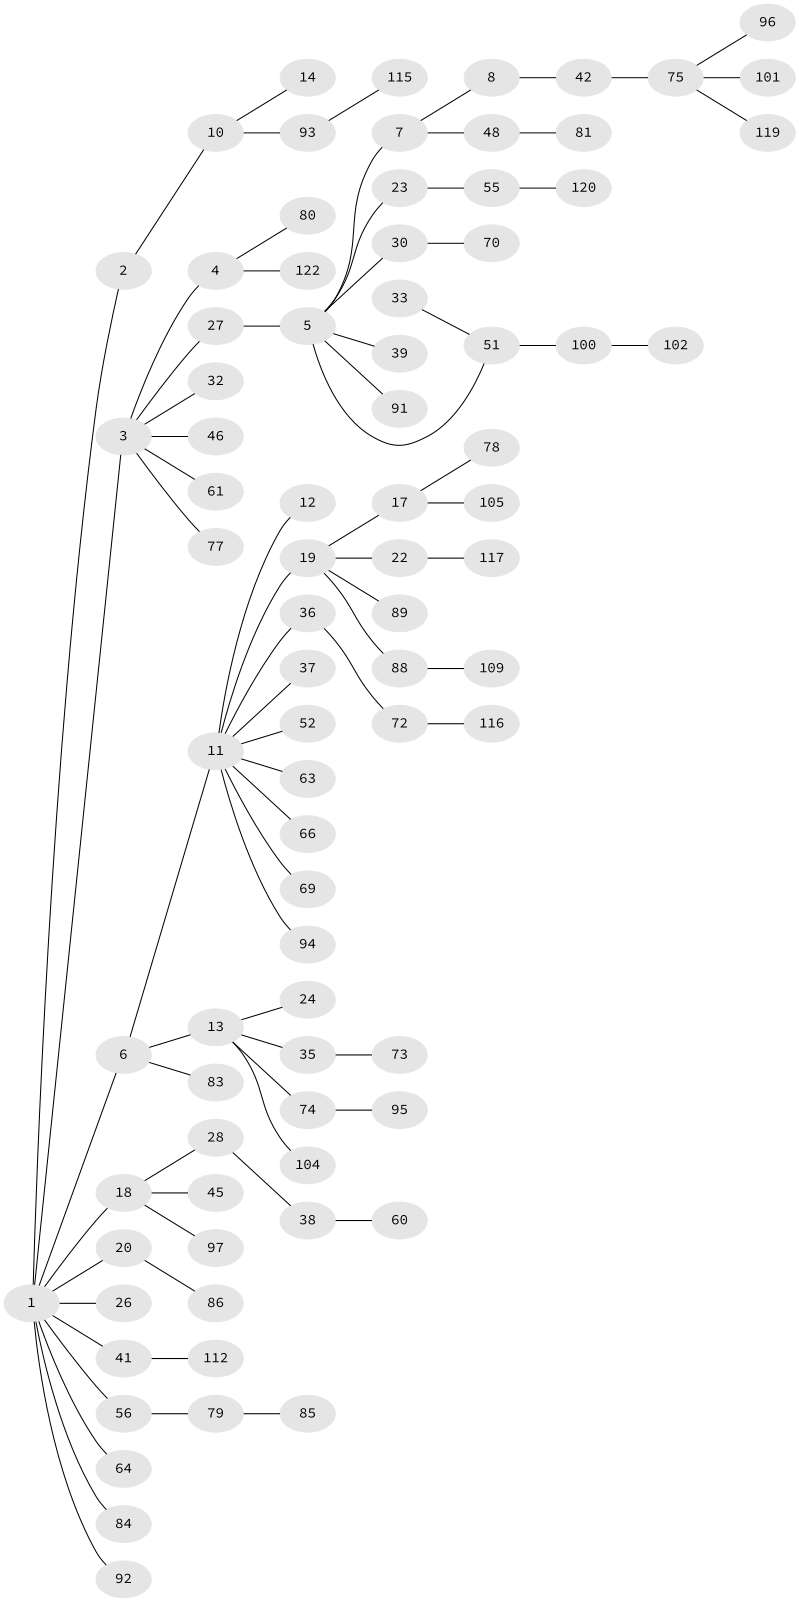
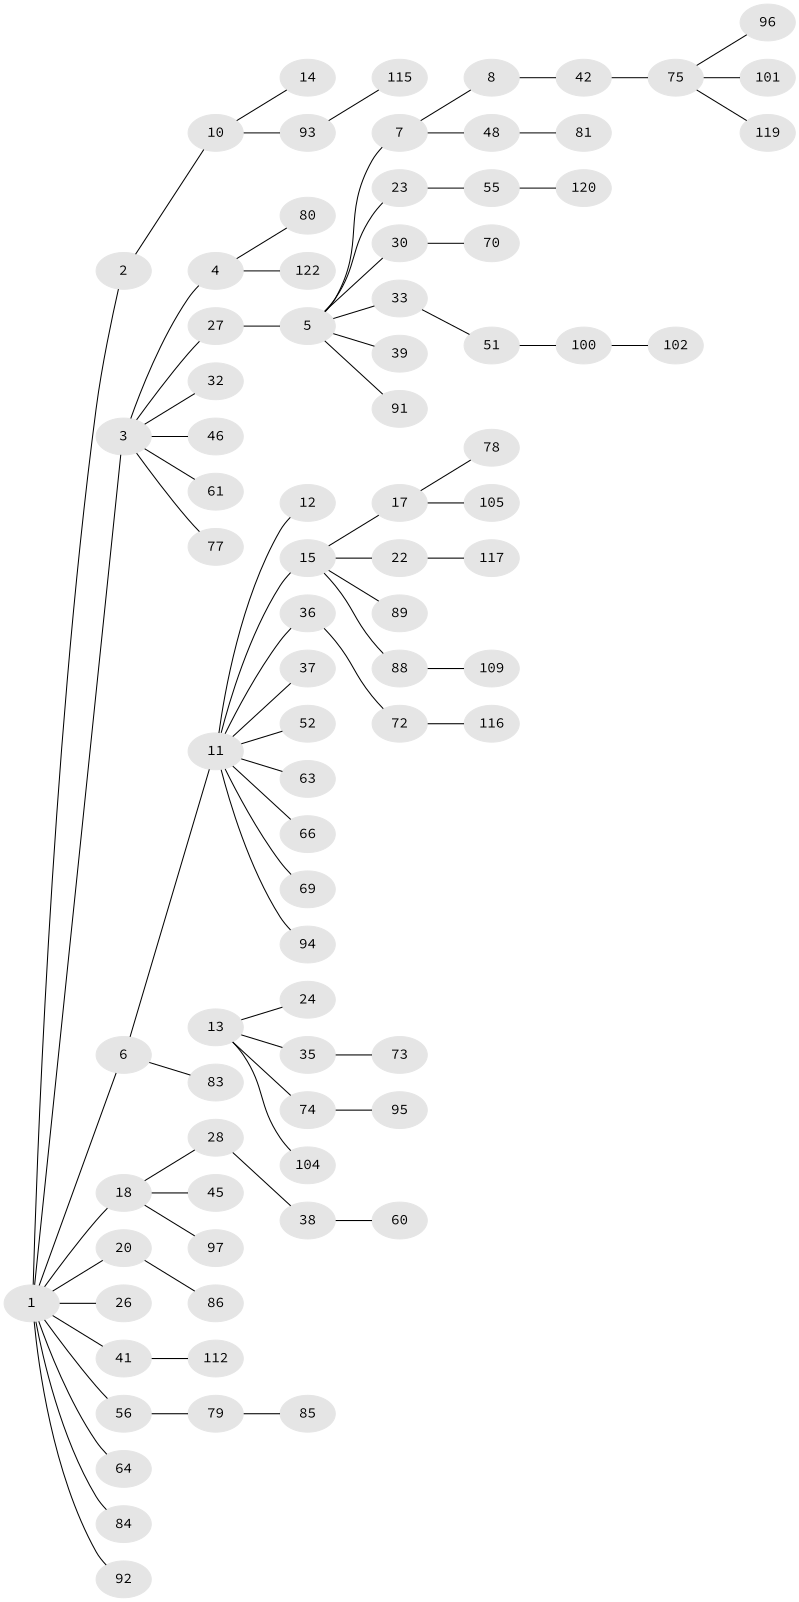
edge "5" -- "51": now "5" -- "33"
node "19": label "19" -> "15"
edge "13" -- "6": removed
